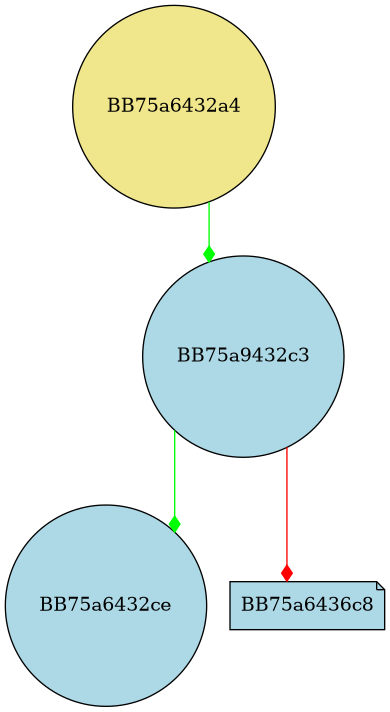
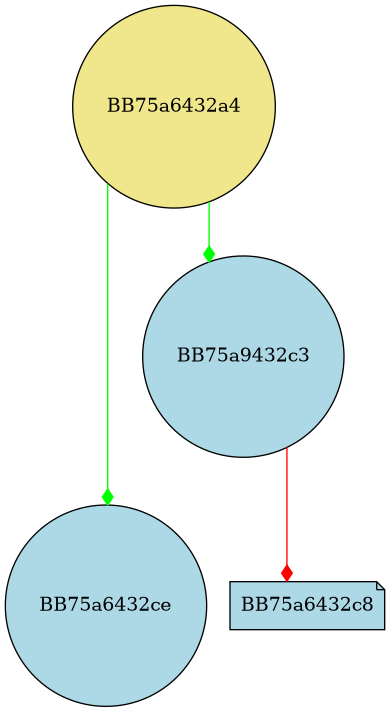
edge "BB75a9432c3" -> "BB75a6432ce": now "BB75a6432a4" -> "BB75a6432ce"
node "BB75a6436c8": label "BB75a6436c8" -> "BB75a6432c8"
